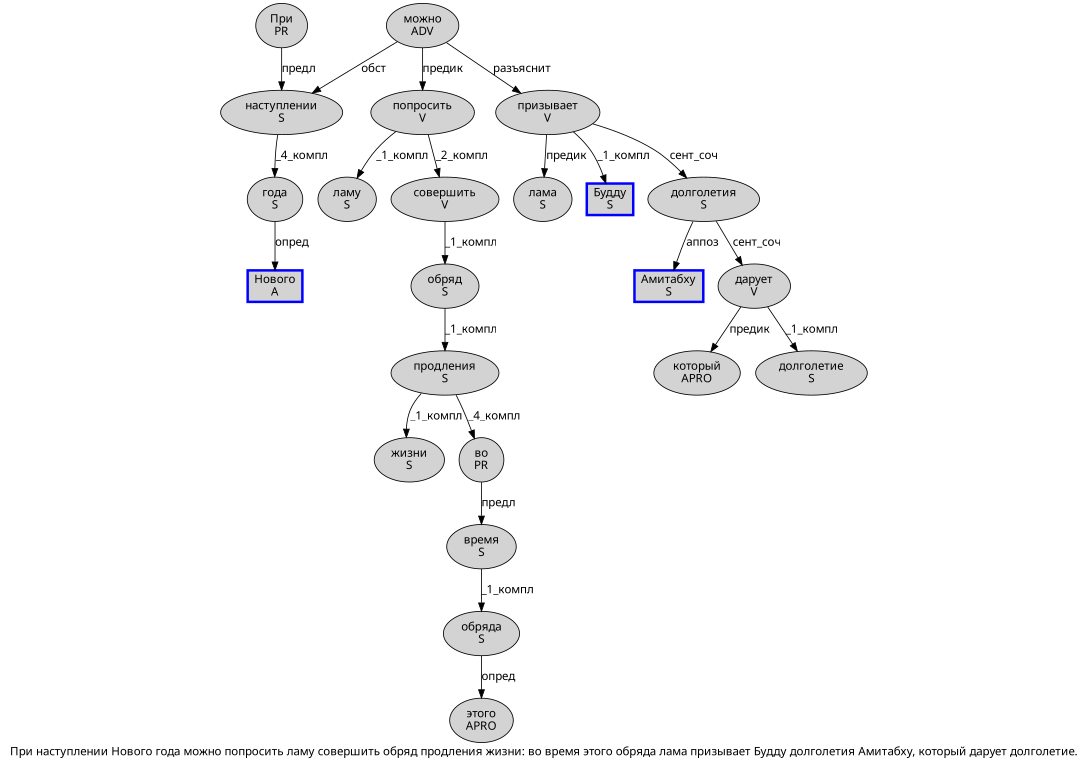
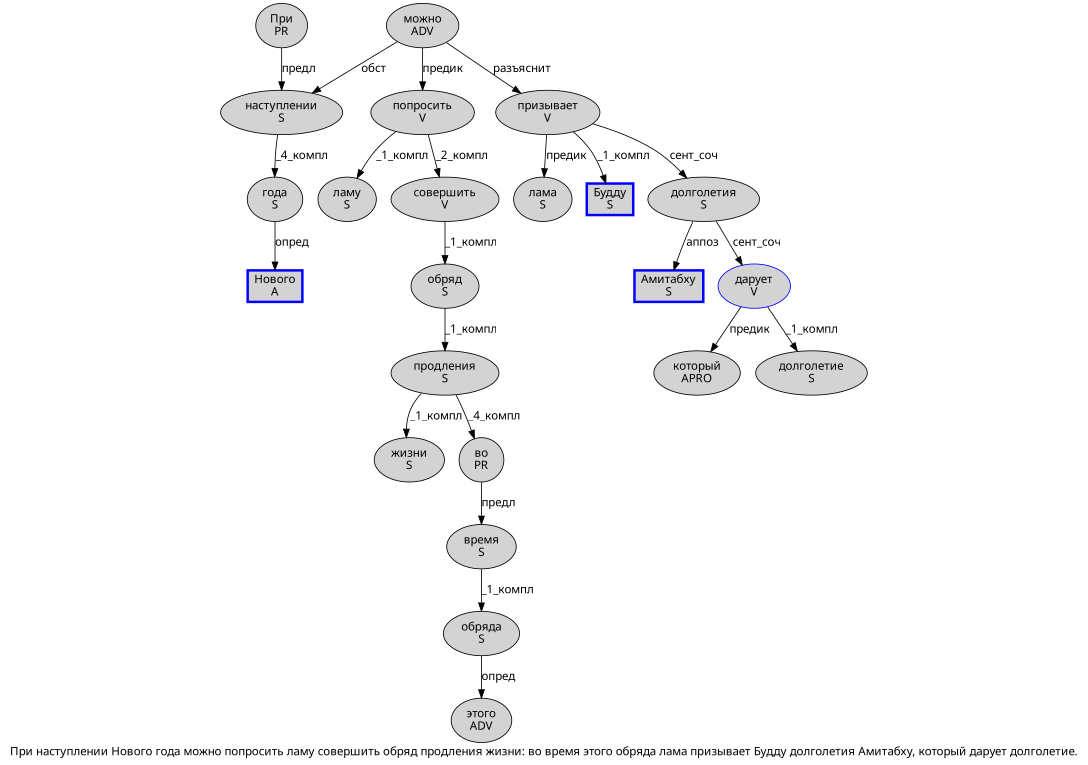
node "дарует V": color black -> blue
node "этого APRO": label "этого APRO" -> "этого ADV"
